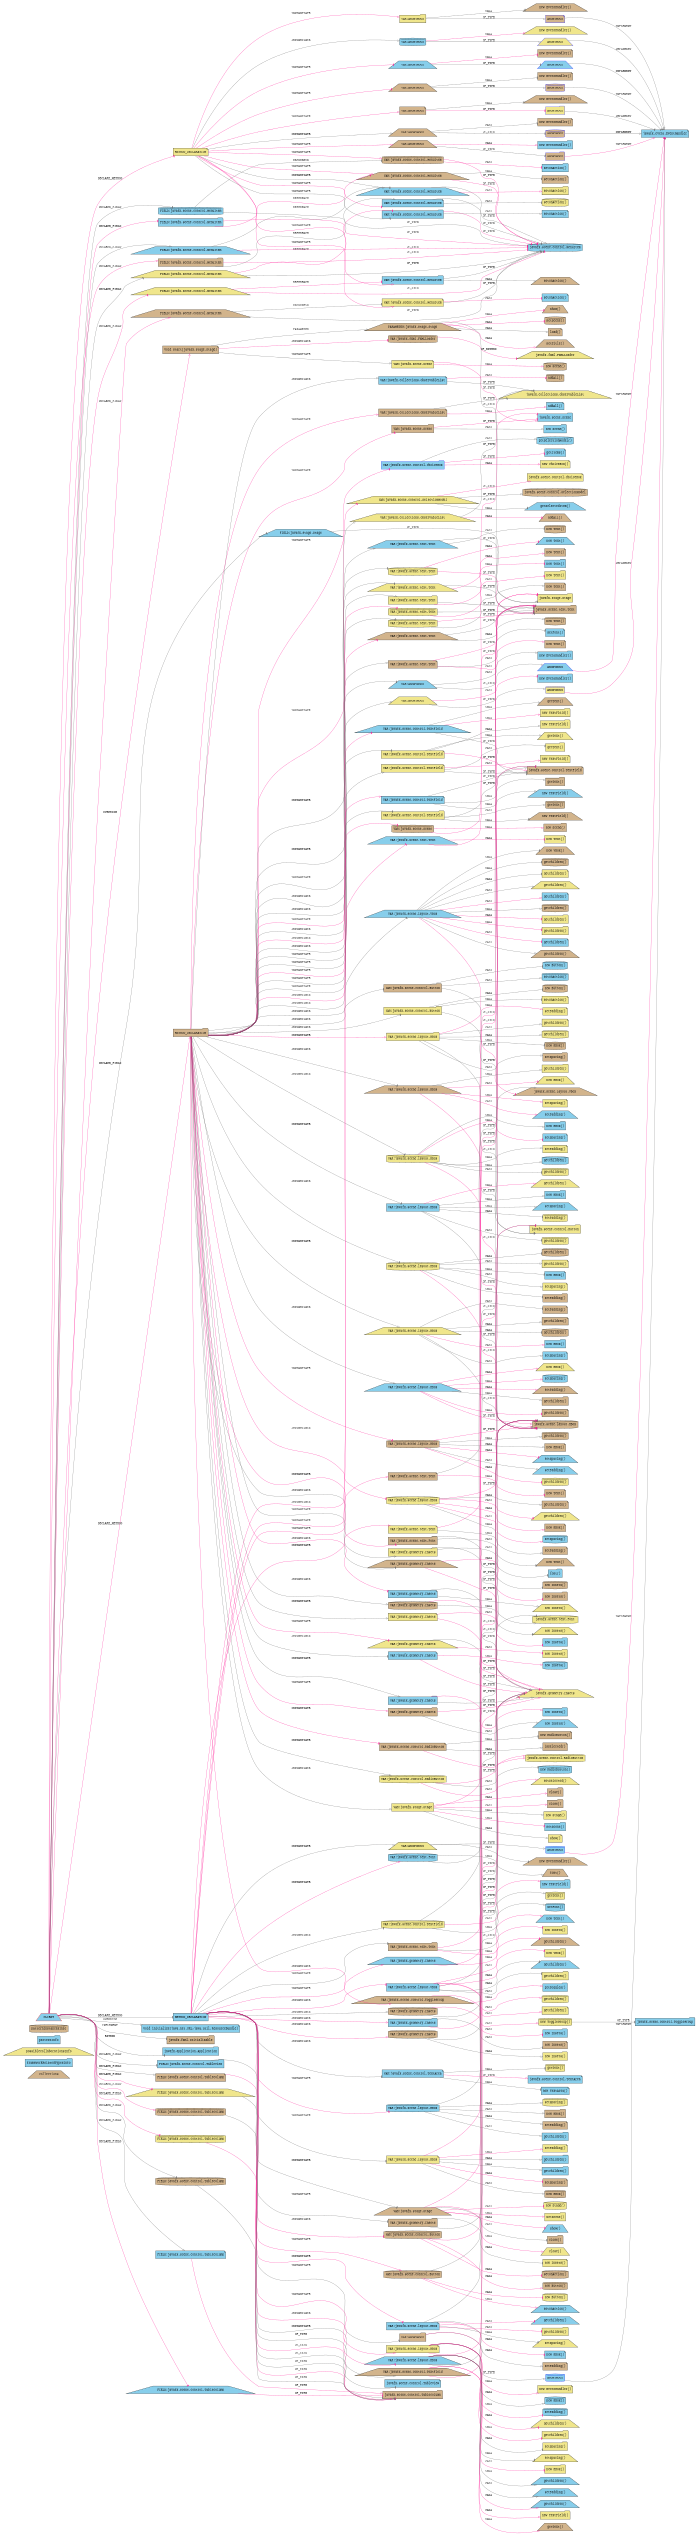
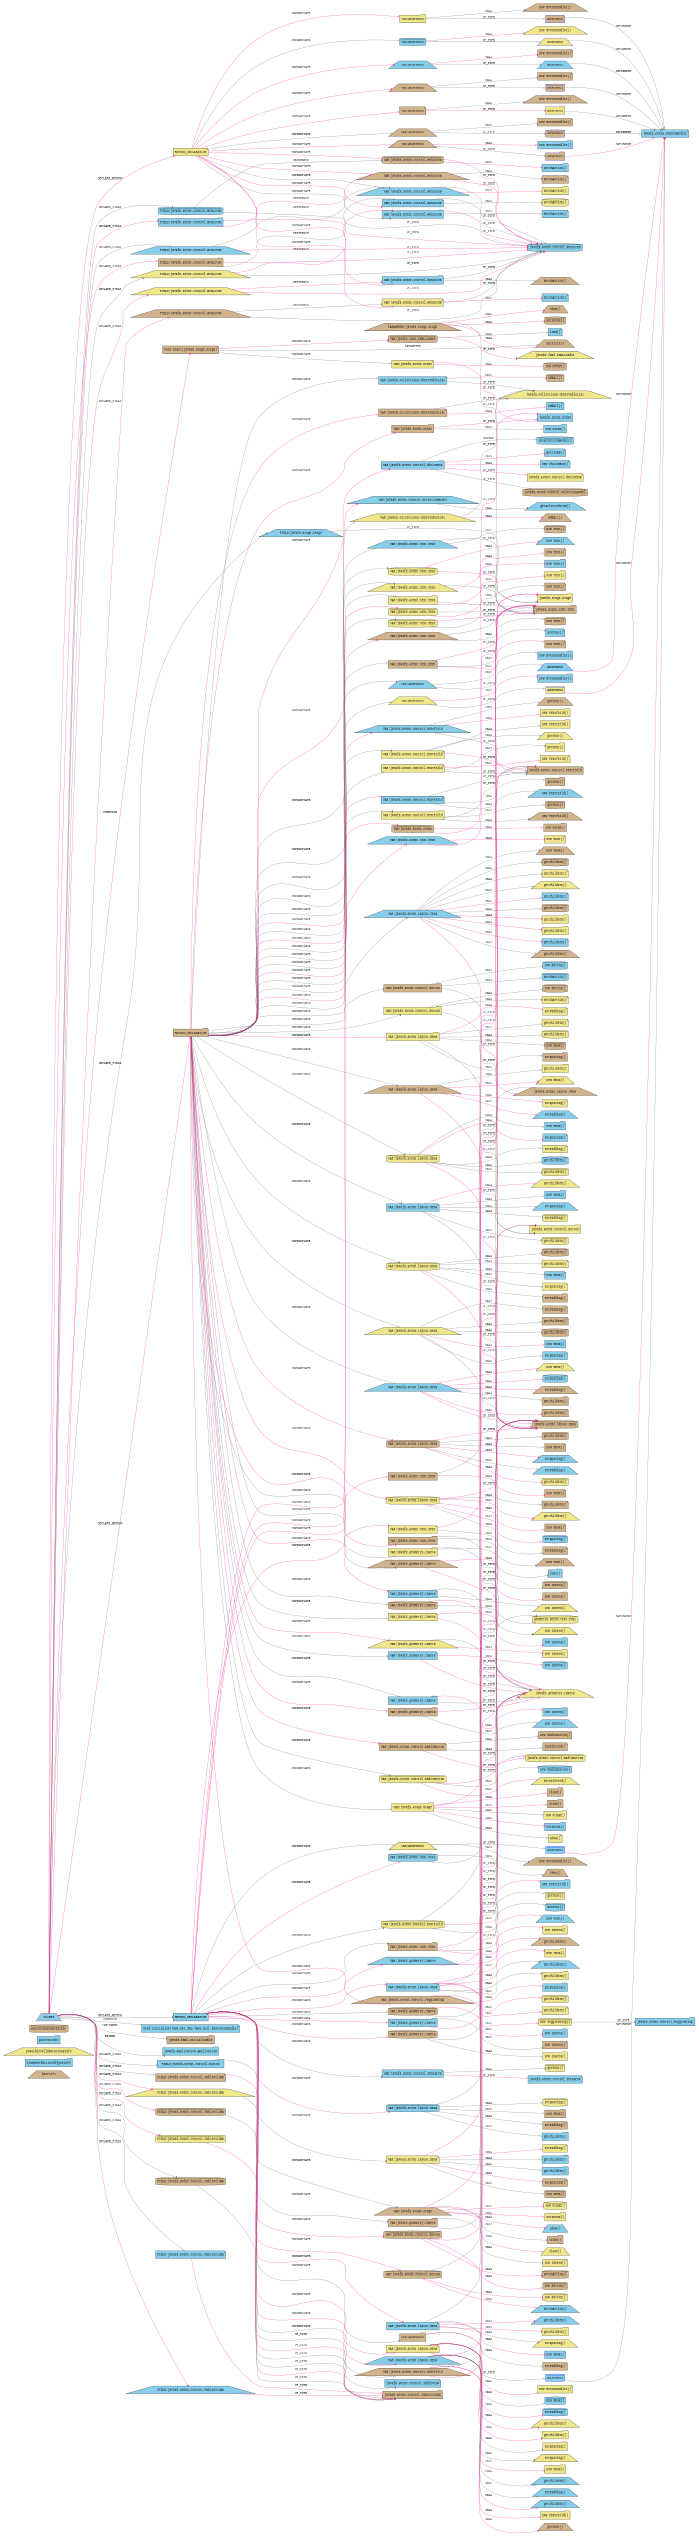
edge "PARAMETER:javafx.stage.Stage" -> "load()": now "VAR:javafx.fxml.FXMLLoader" -> "load()"
node "load()": fillcolor tan -> skyblue
edge "void start(javafx.stage.Stage)" -> "PARAMETER:javafx.stage.Stage": now "void start(javafx.stage.Stage)" -> "setTitle()"
edge "VAR:javafx.fxml.FXMLLoader" -> "javafx.fxml.FXMLLoader": label "OF_EXTEND" -> "OF_TYPE"
edge "VAR:javafx.scene.control.ChoiceBox" -> "getSelectionModel()": label "CALL" -> "EXTEND"
edge "VAR:javafx.scene.control.ChoiceBox" -> "getItems()": label "OF_TYPE" -> "CALL"
node "new ChoiceBox()": fillcolor khaki -> skyblue
node "VAR:javafx.scene.control.ChoiceBox": color blue -> black
edge "VAR:javafx.scene.control.SelectionModel" -> "javafx.scene.control.ChoiceBox": now "VAR:javafx.scene.control.ChoiceBox" -> "javafx.scene.control.ChoiceBox"
edge "VAR:javafx.scene.control.SelectionModel" -> "javafx.scene.control.SelectionModel": now "VAR:javafx.scene.control.ChoiceBox" -> "javafx.scene.control.SelectionModel"
node "VAR:javafx.scene.control.SelectionModel": fillcolor khaki -> skyblue
edge "CLIENT" -> "void start(javafx.stage.Stage)": arrowhead onormal -> tee
node "javafx.scene.text.Font": label "javafx.scene.text.Font" -> "geometry.scene.text.Font"
node "FIELD:javafx.scene.control.TableView": label "FIELD:javafx.scene.control.TableView" -> "FIELD:javafx.scene.control.Button"
node "collections": label "collections" -> "baseInfo"
node "new TextArea()": removed
